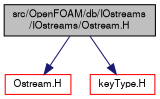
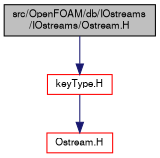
edge "src/OpenFOAM/db/IOstreams /IOstreams/Ostream.H" -> "Ostream.H": now "keyType.H" -> "Ostream.H"
